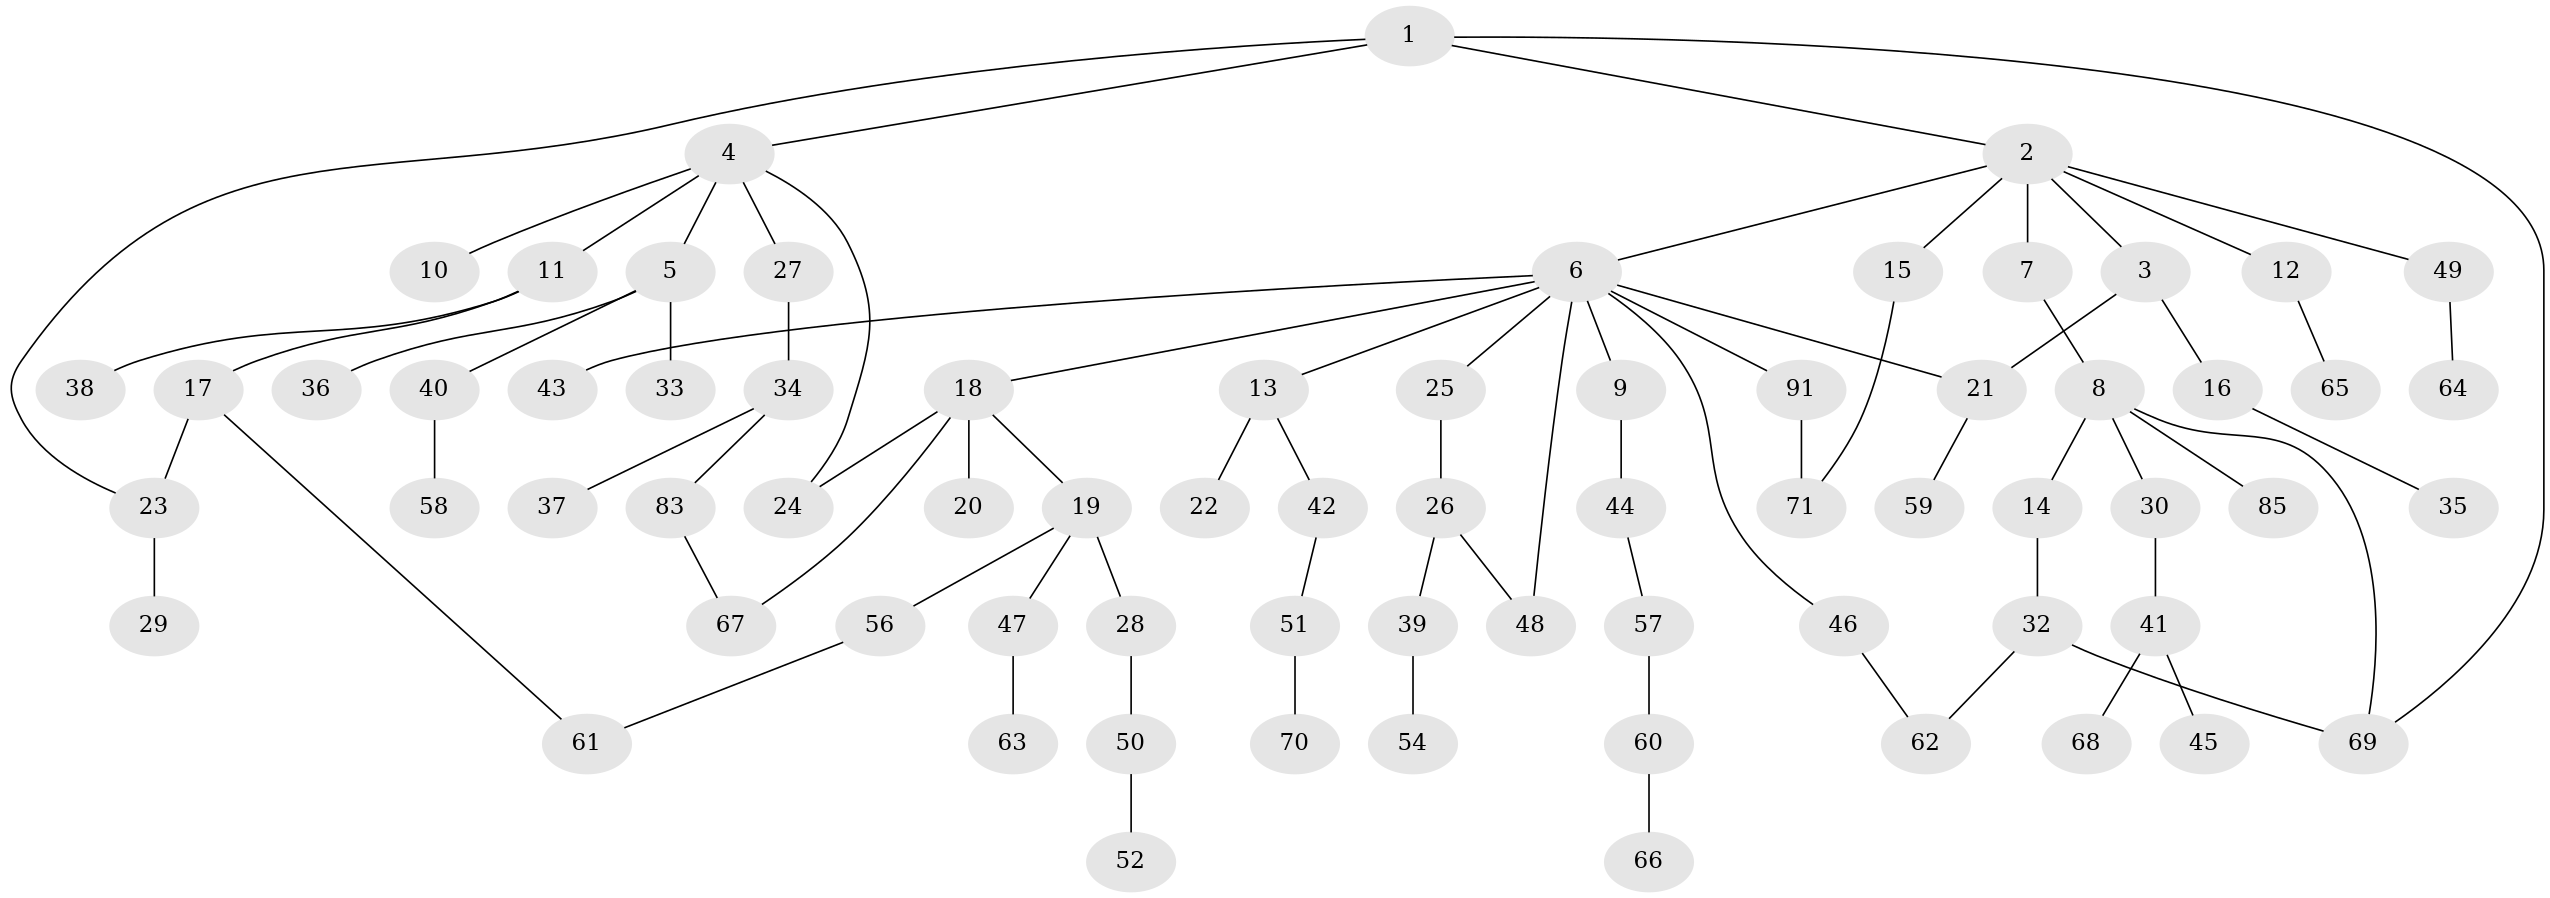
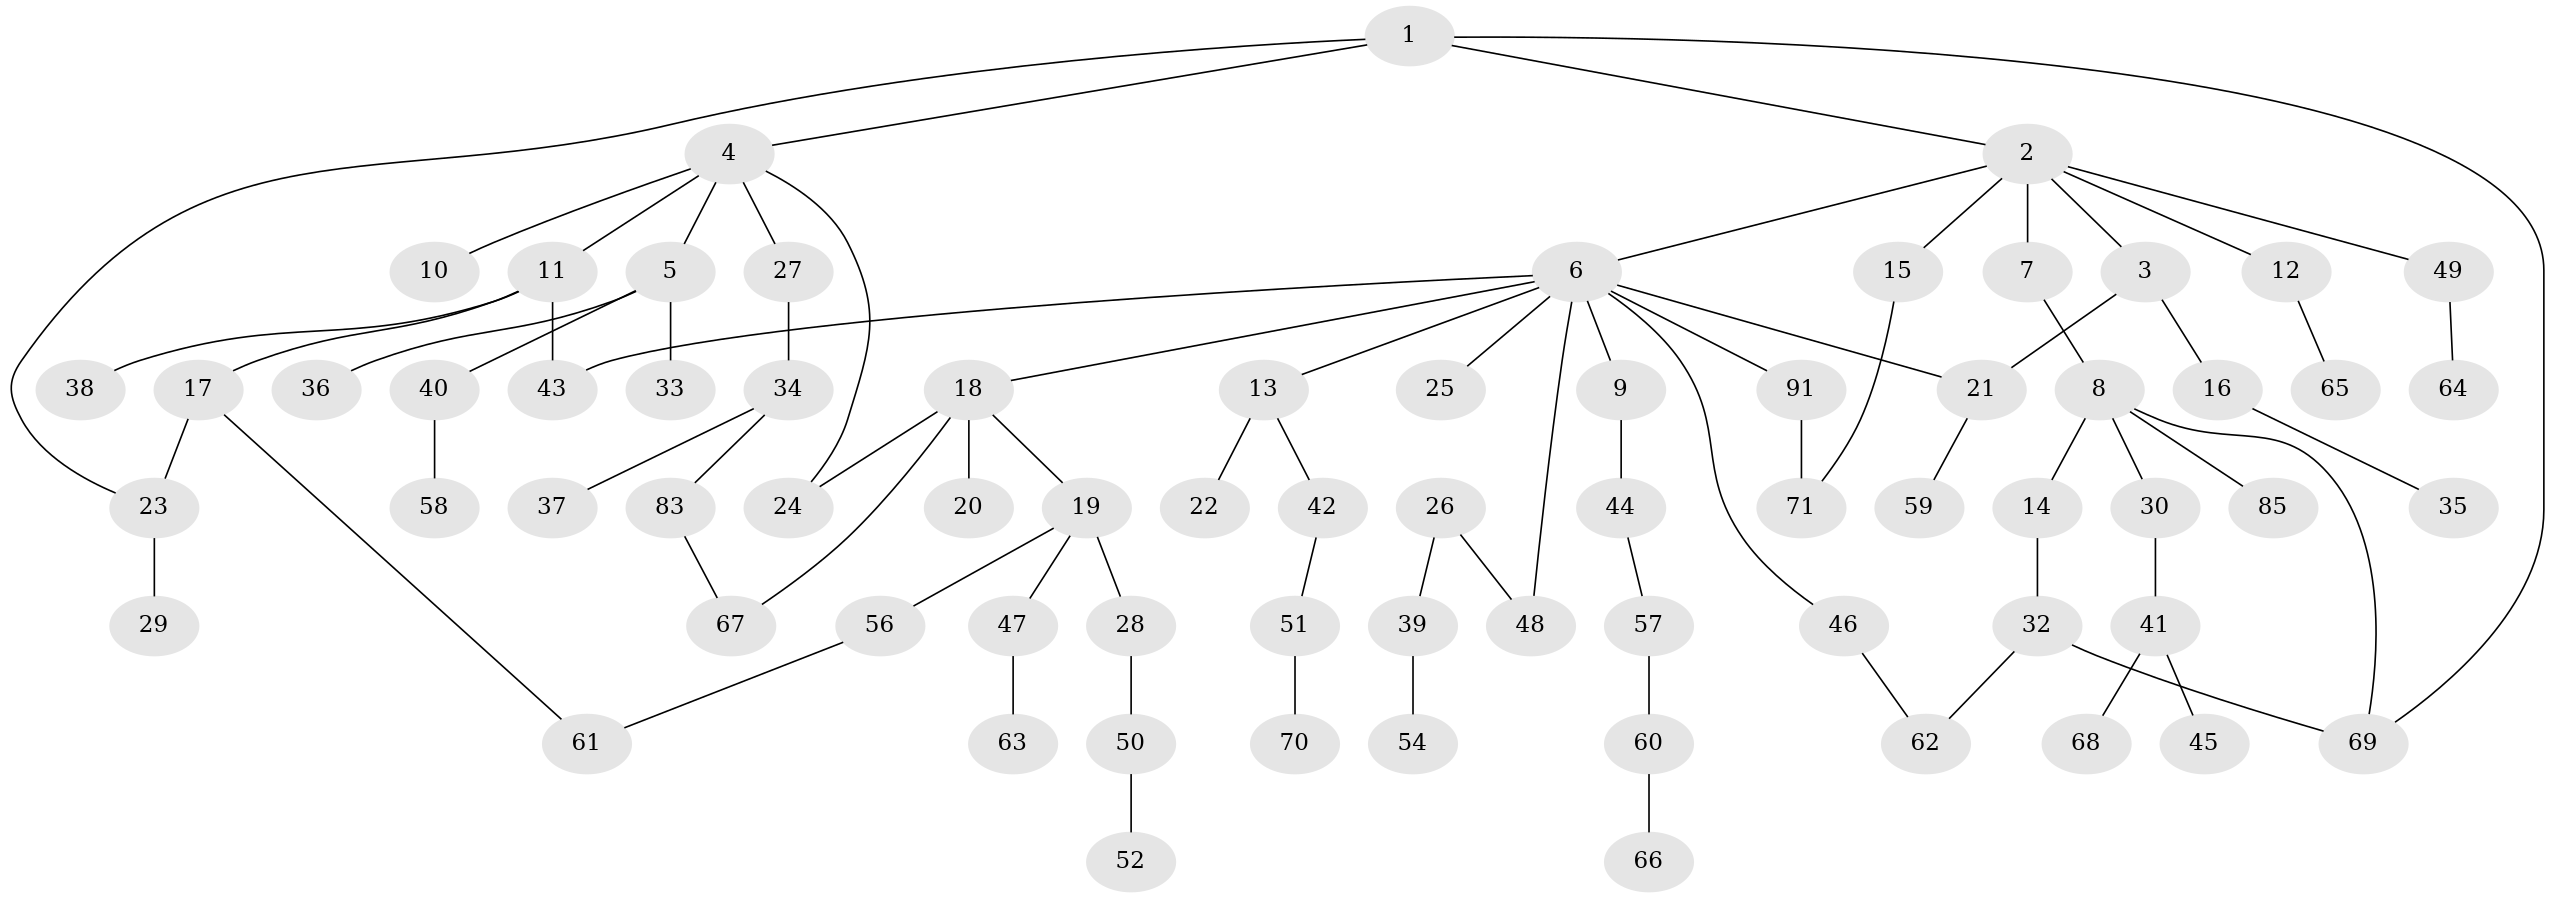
edge "11" -- "43": added
edge "25" -- "26": removed
